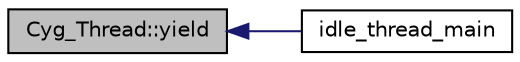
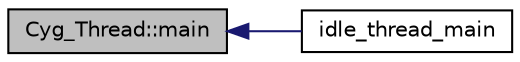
node "Cyg_Thread::yield": label "Cyg_Thread::yield" -> "Cyg_Thread::main"
